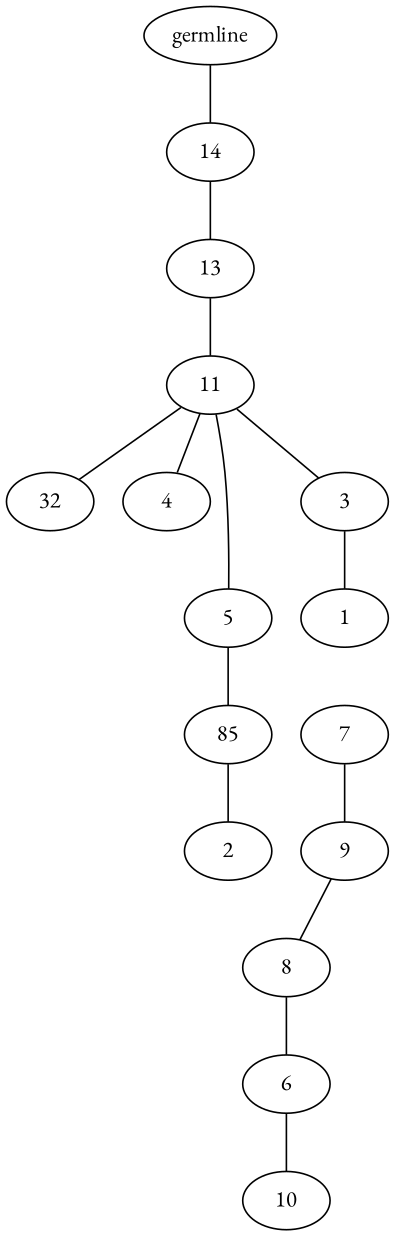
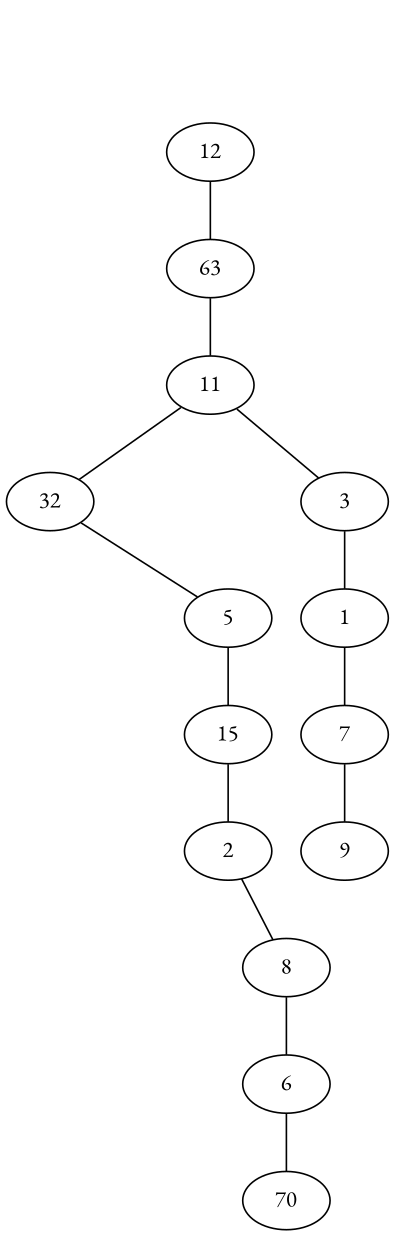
node "germline": removed
node "14": label "14" -> "12"
node "13": label "13" -> "63"
edge "11" -- "5": now "32" -- "5"
node "4": removed
edge "1" -- "7": added
node "85": label "85" -> "15"
edge "9" -- "8": now "2" -- "8"
node "10": label "10" -> "70"
